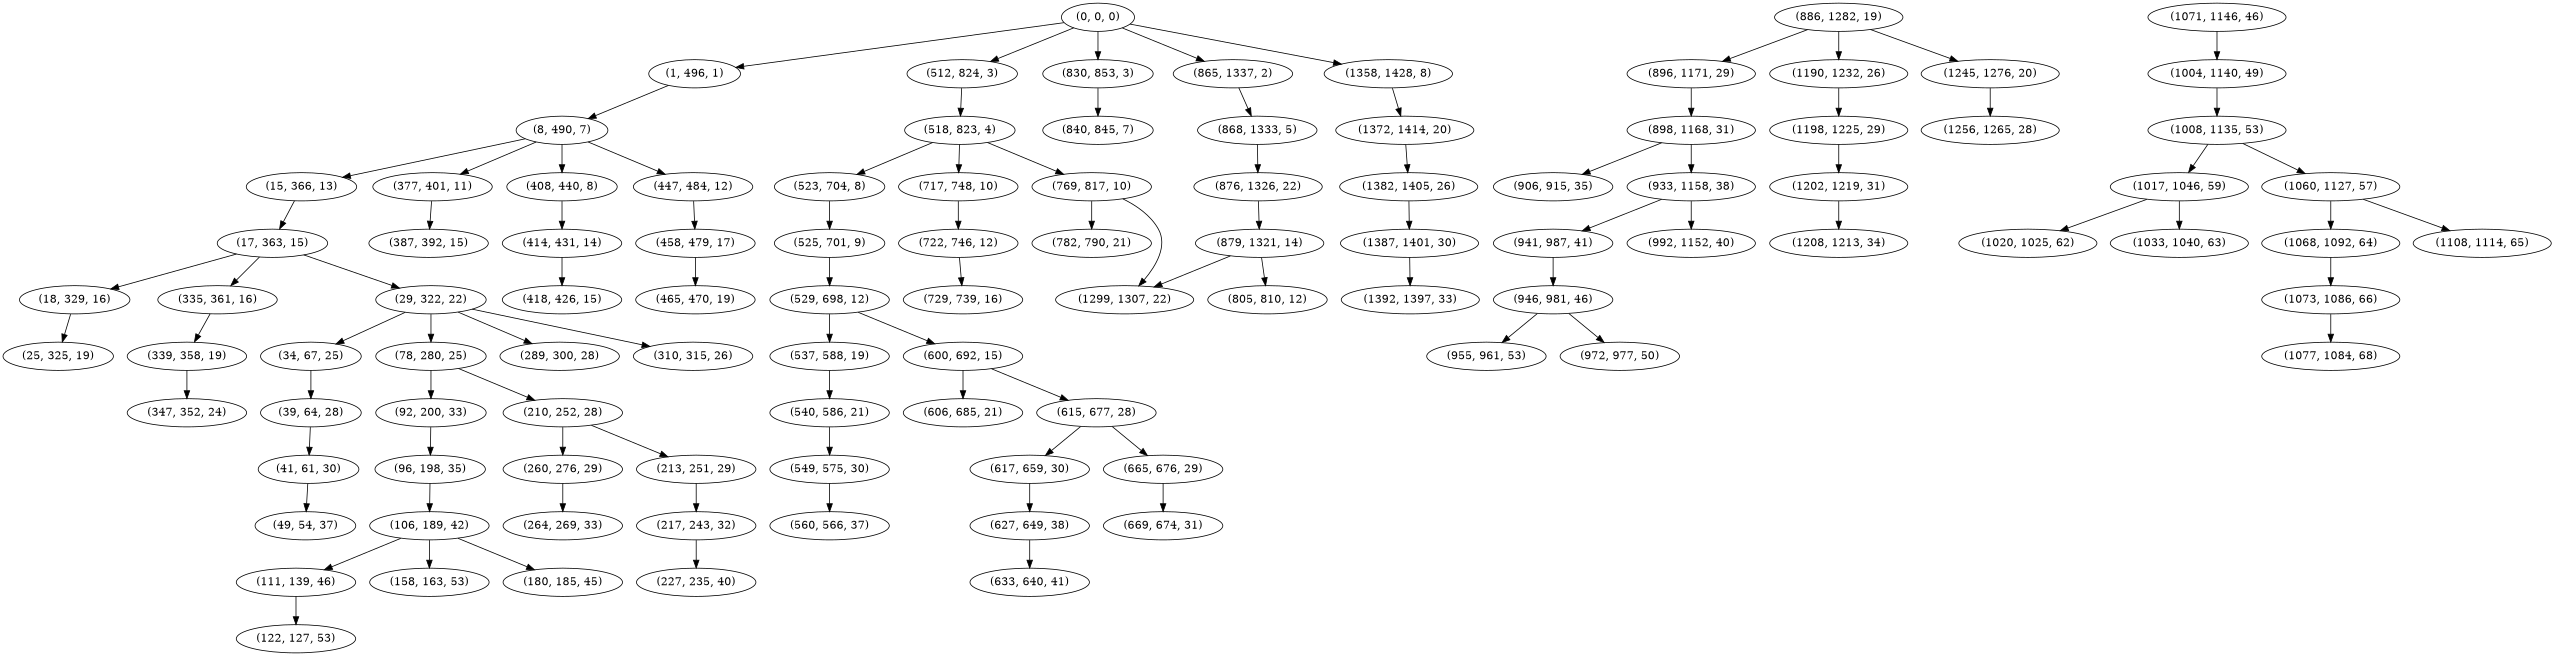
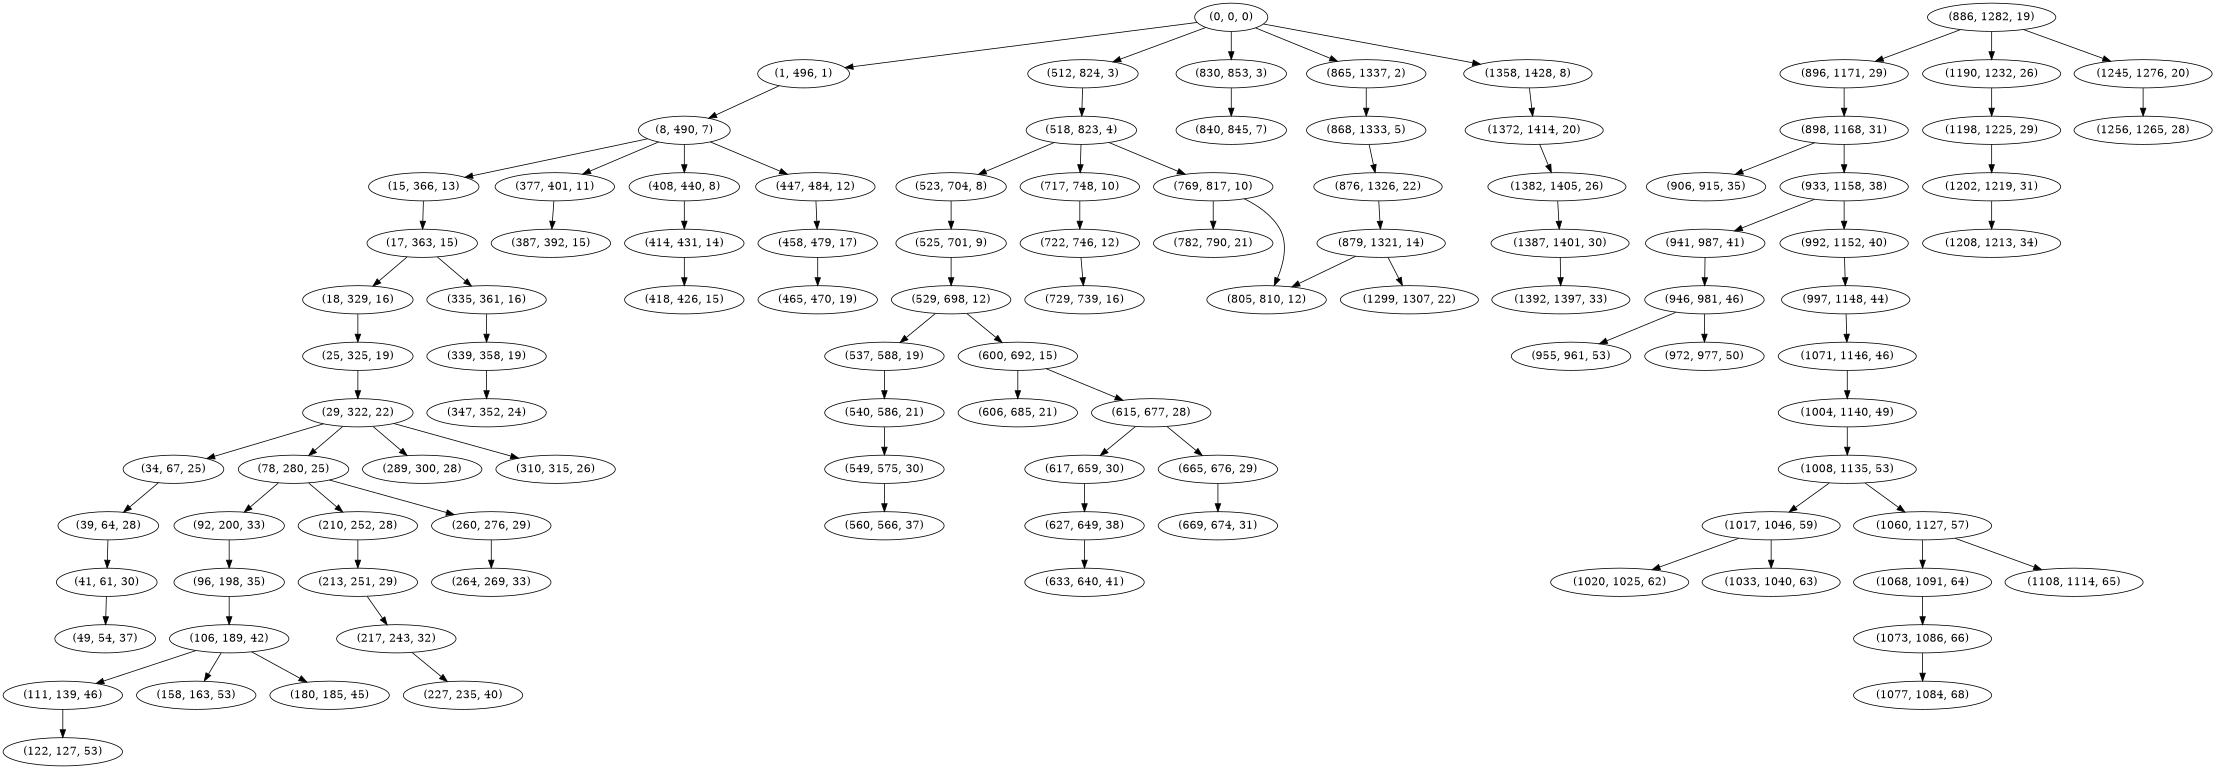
edge "(769, 817, 10)" -> "(1299, 1307, 22)": now "(769, 817, 10)" -> "(805, 810, 12)"
node "(1068, 1092, 64)": label "(1068, 1092, 64)" -> "(1068, 1091, 64)"
edge "(17, 363, 15)" -> "(29, 322, 22)": now "(25, 325, 19)" -> "(29, 322, 22)"
node "(997, 1148, 44)": added
edge "(210, 252, 28)" -> "(260, 276, 29)": now "(78, 280, 25)" -> "(260, 276, 29)"
